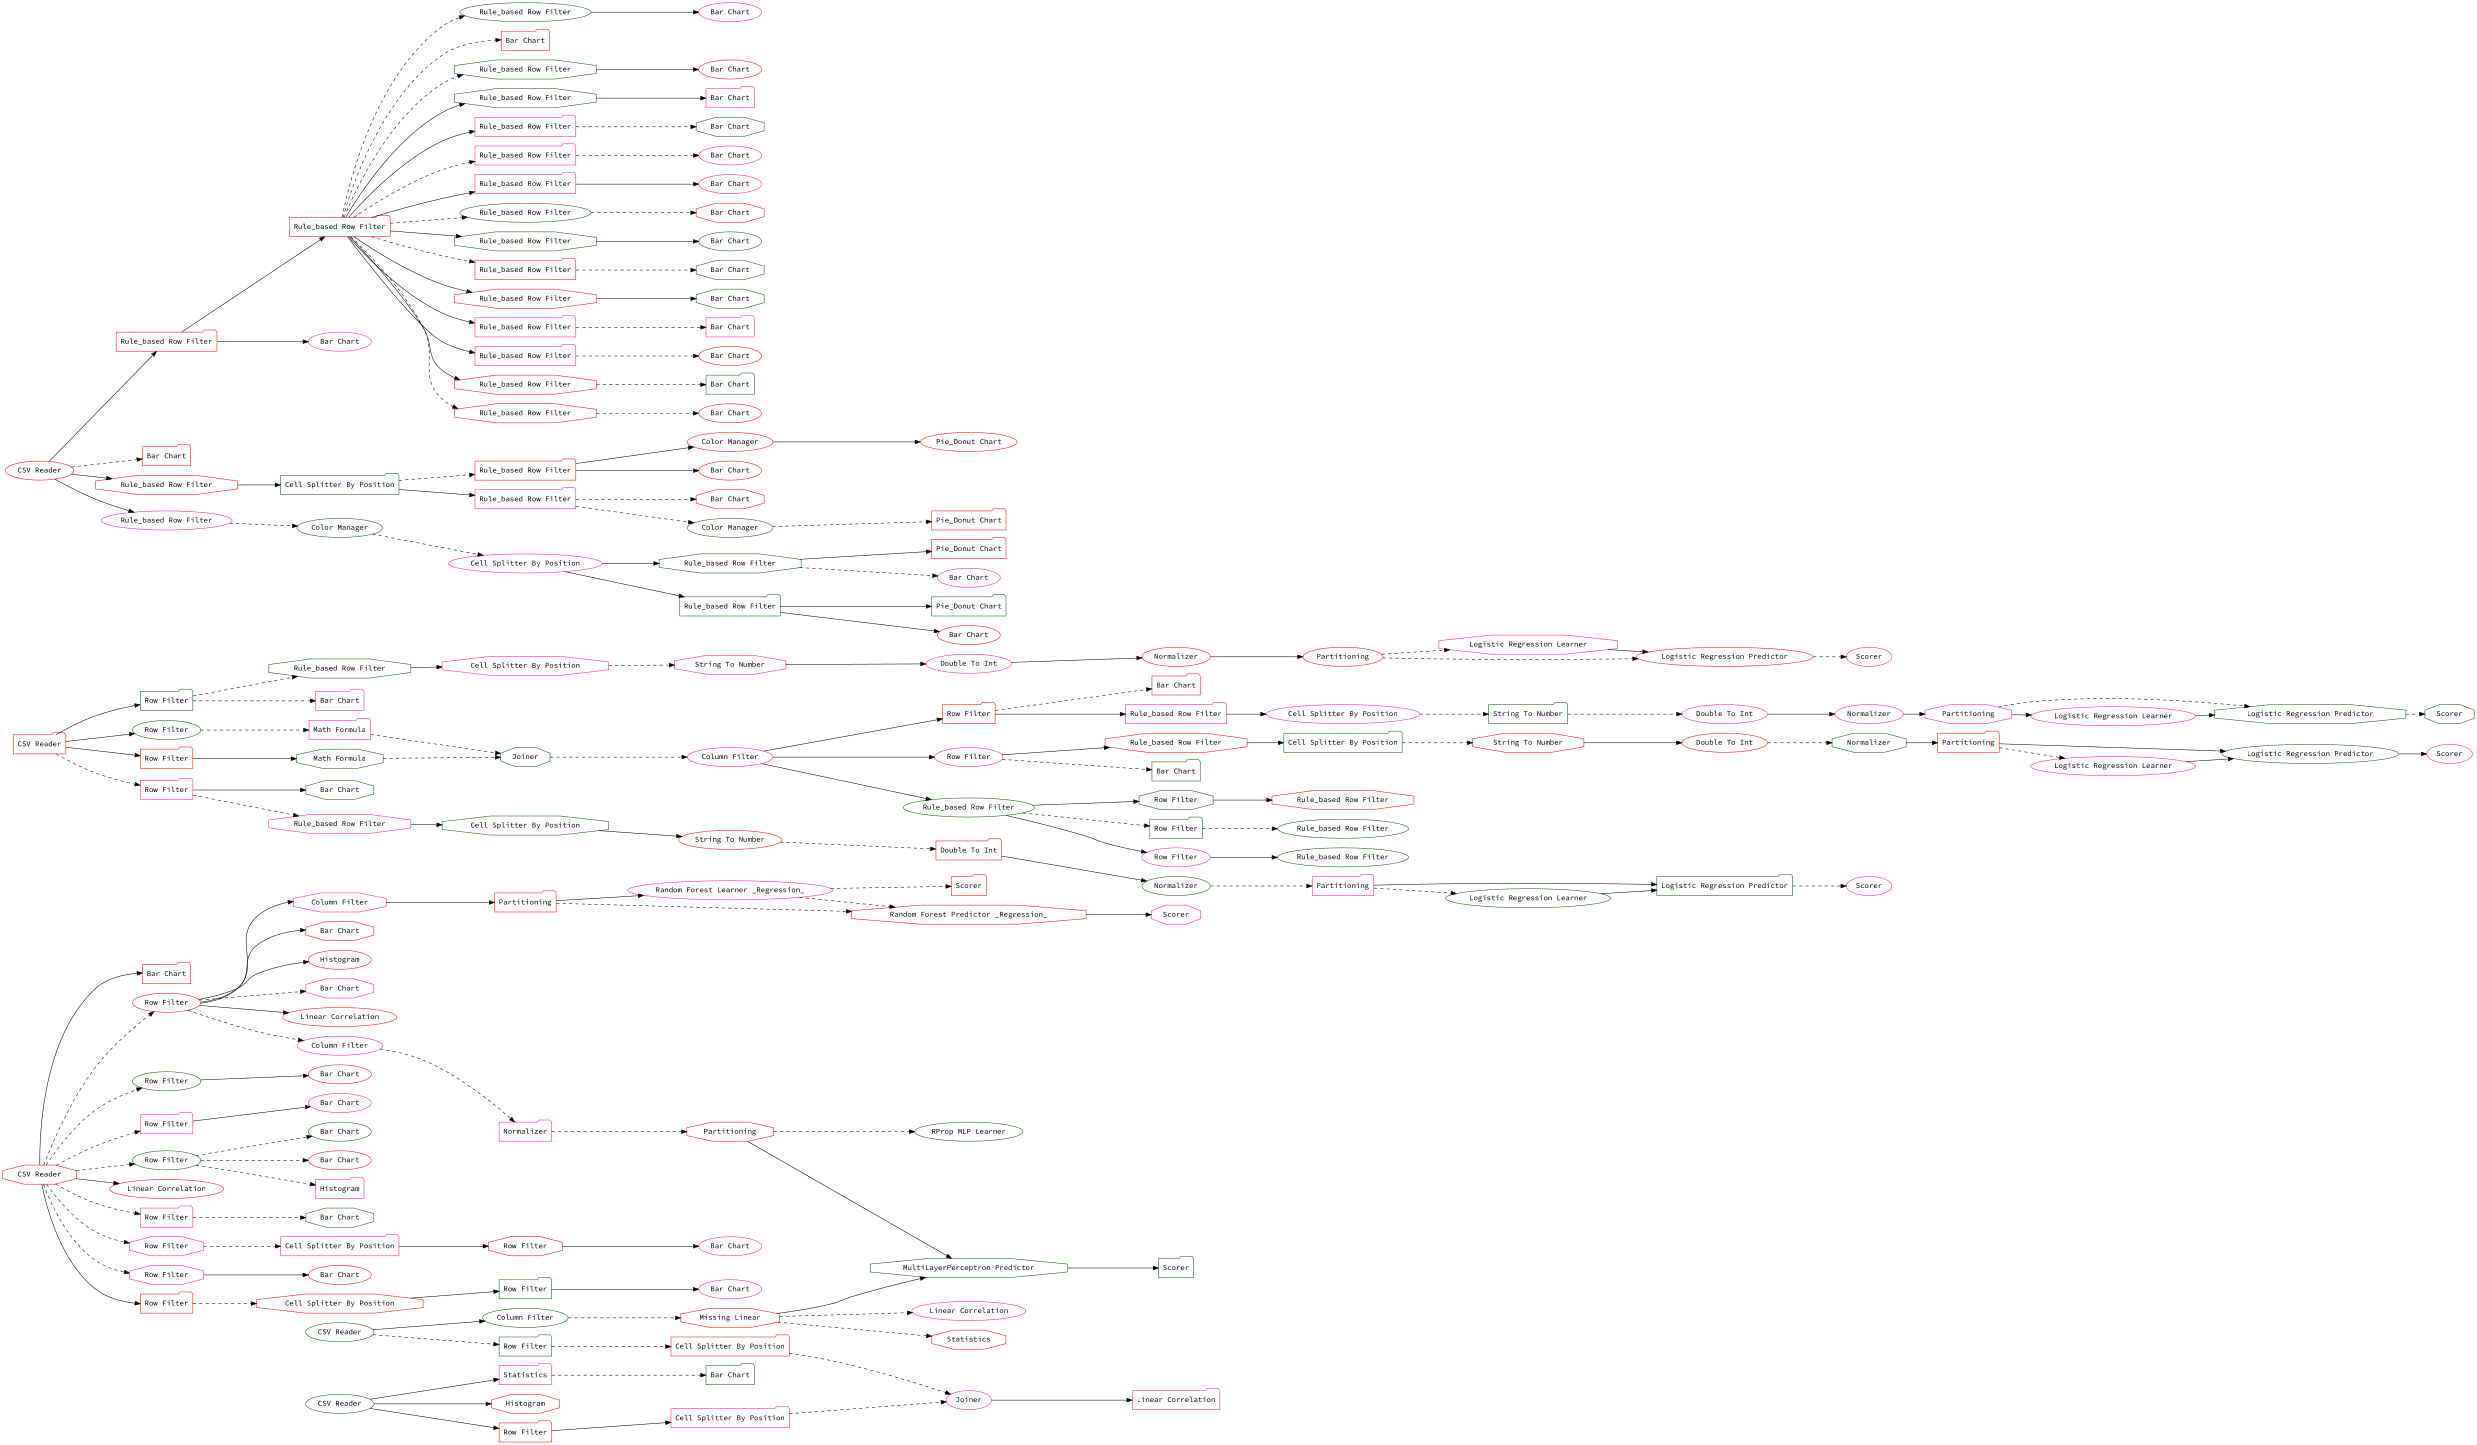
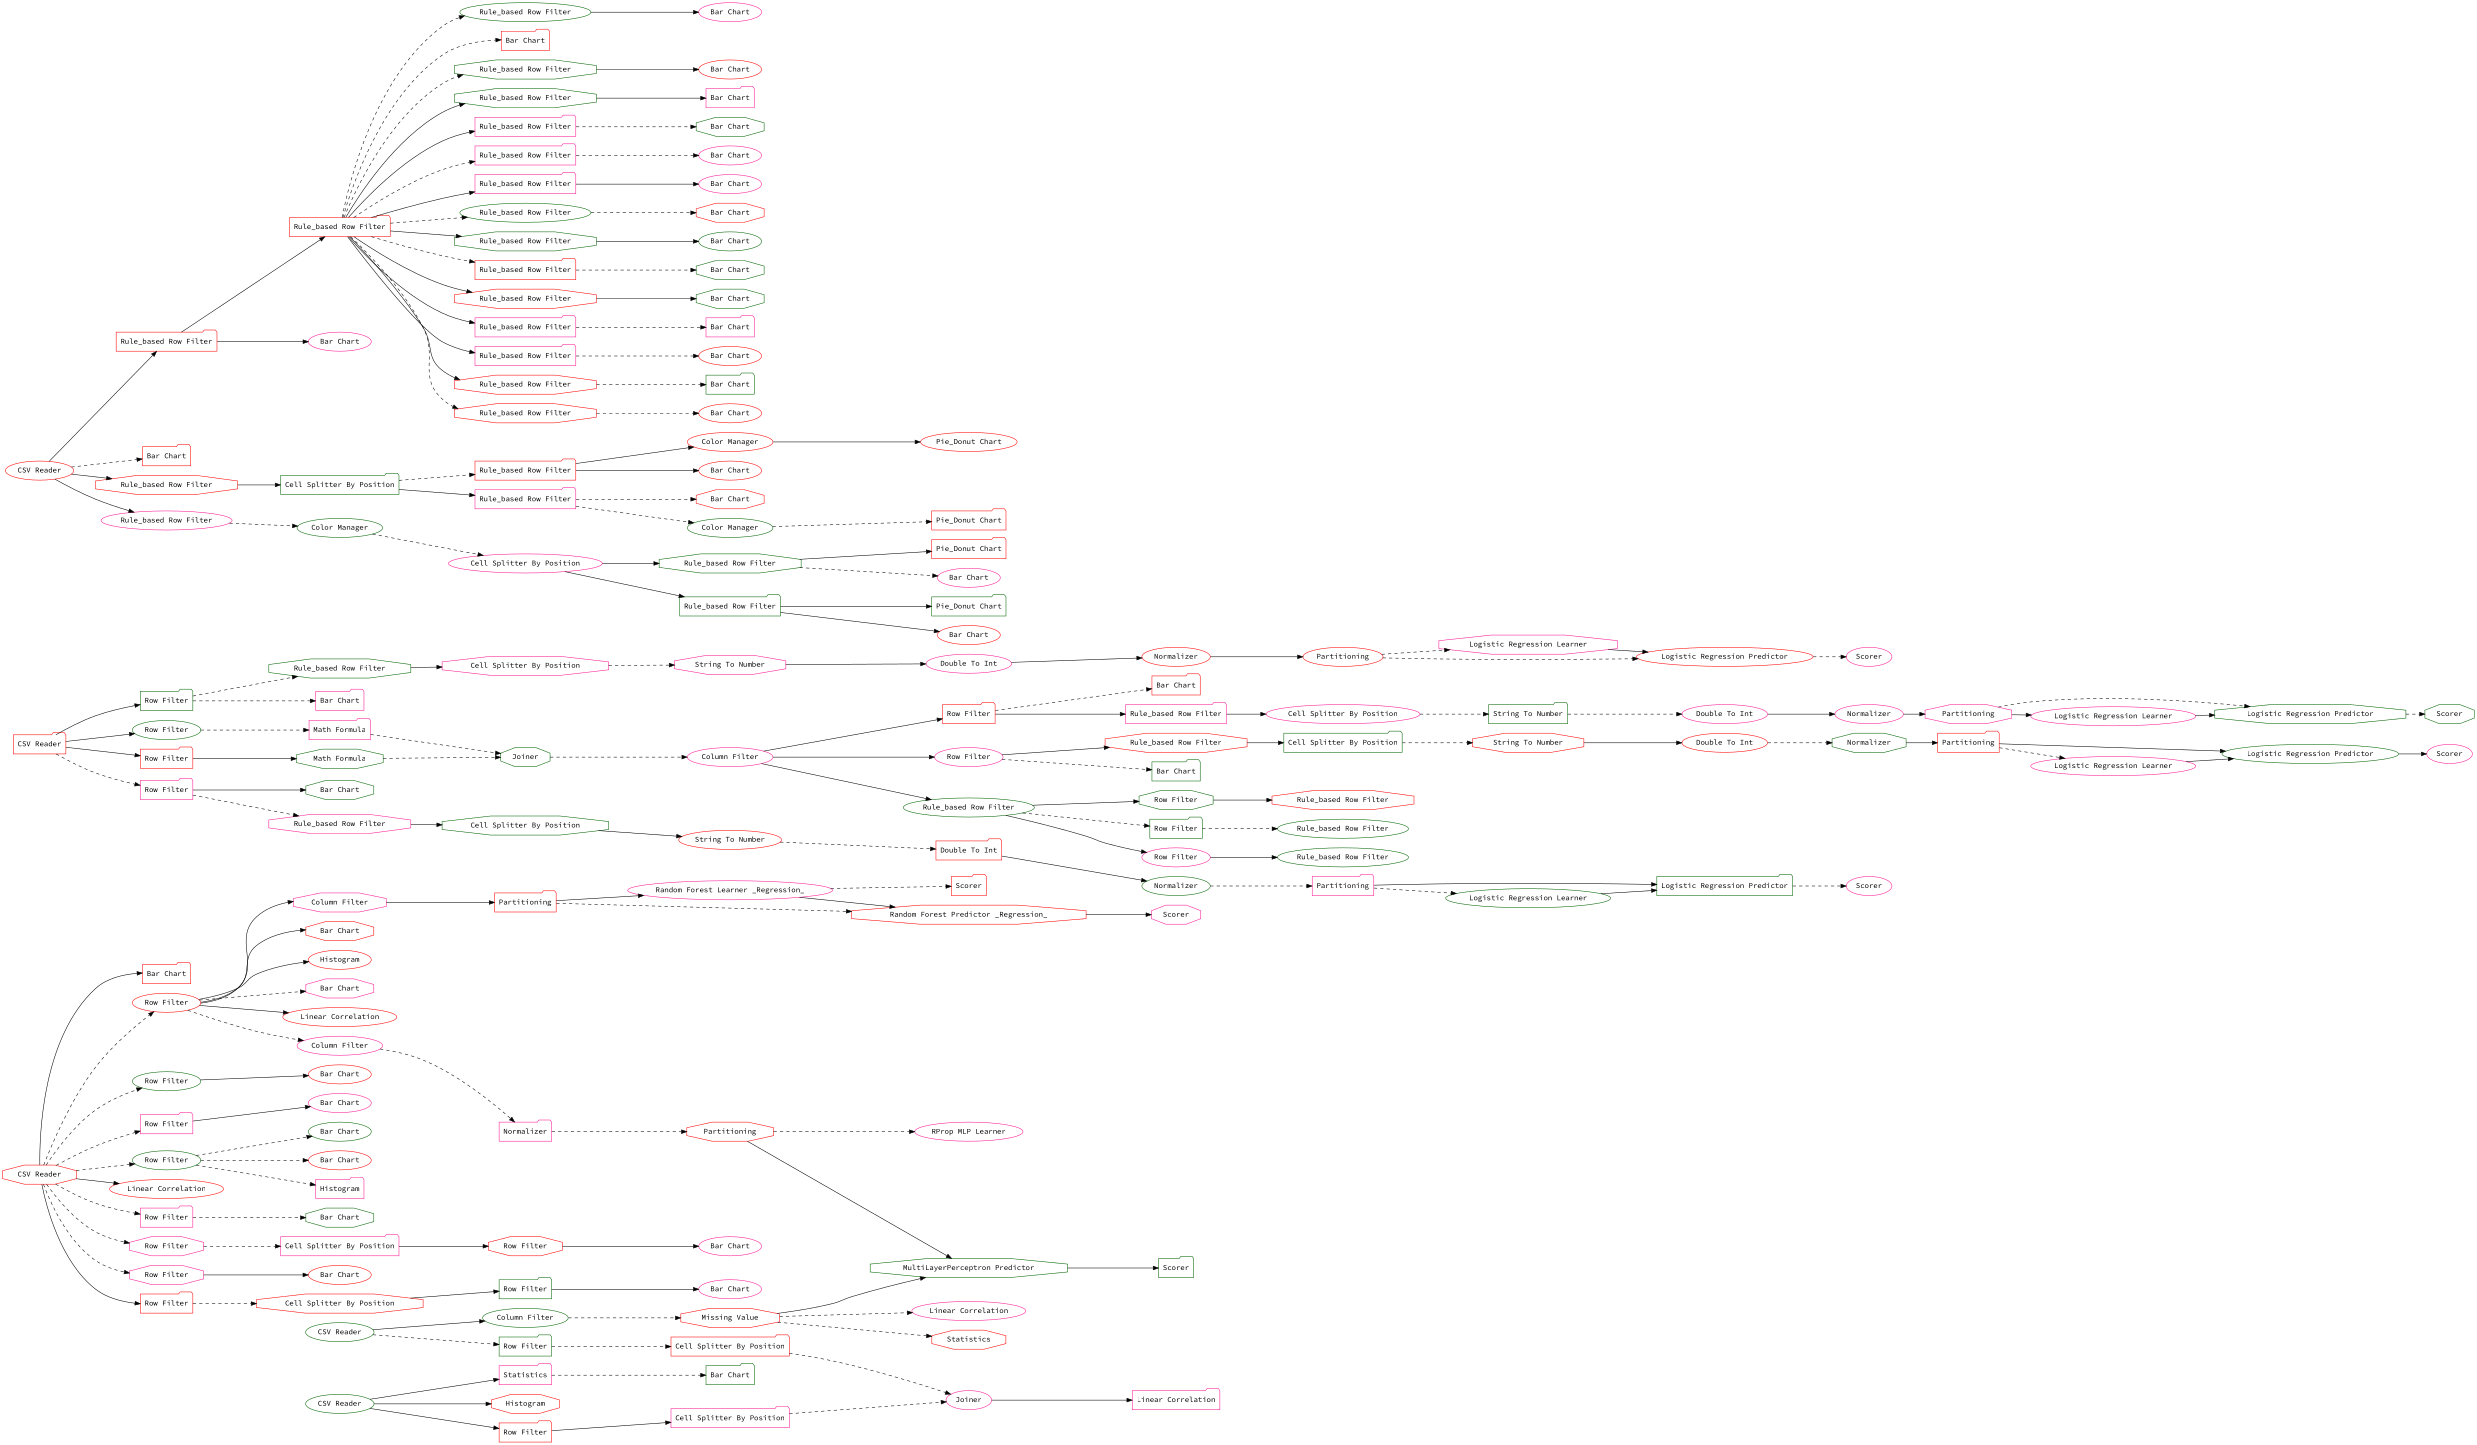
edge "Random Forest Learner _Regression_" -> "Random Forest Predictor _Regression_": style dashed -> solid
node "RProp MLP Learner": color darkgreen -> deeppink
node "Missing Linear": label "Missing Linear" -> "Missing Value"
